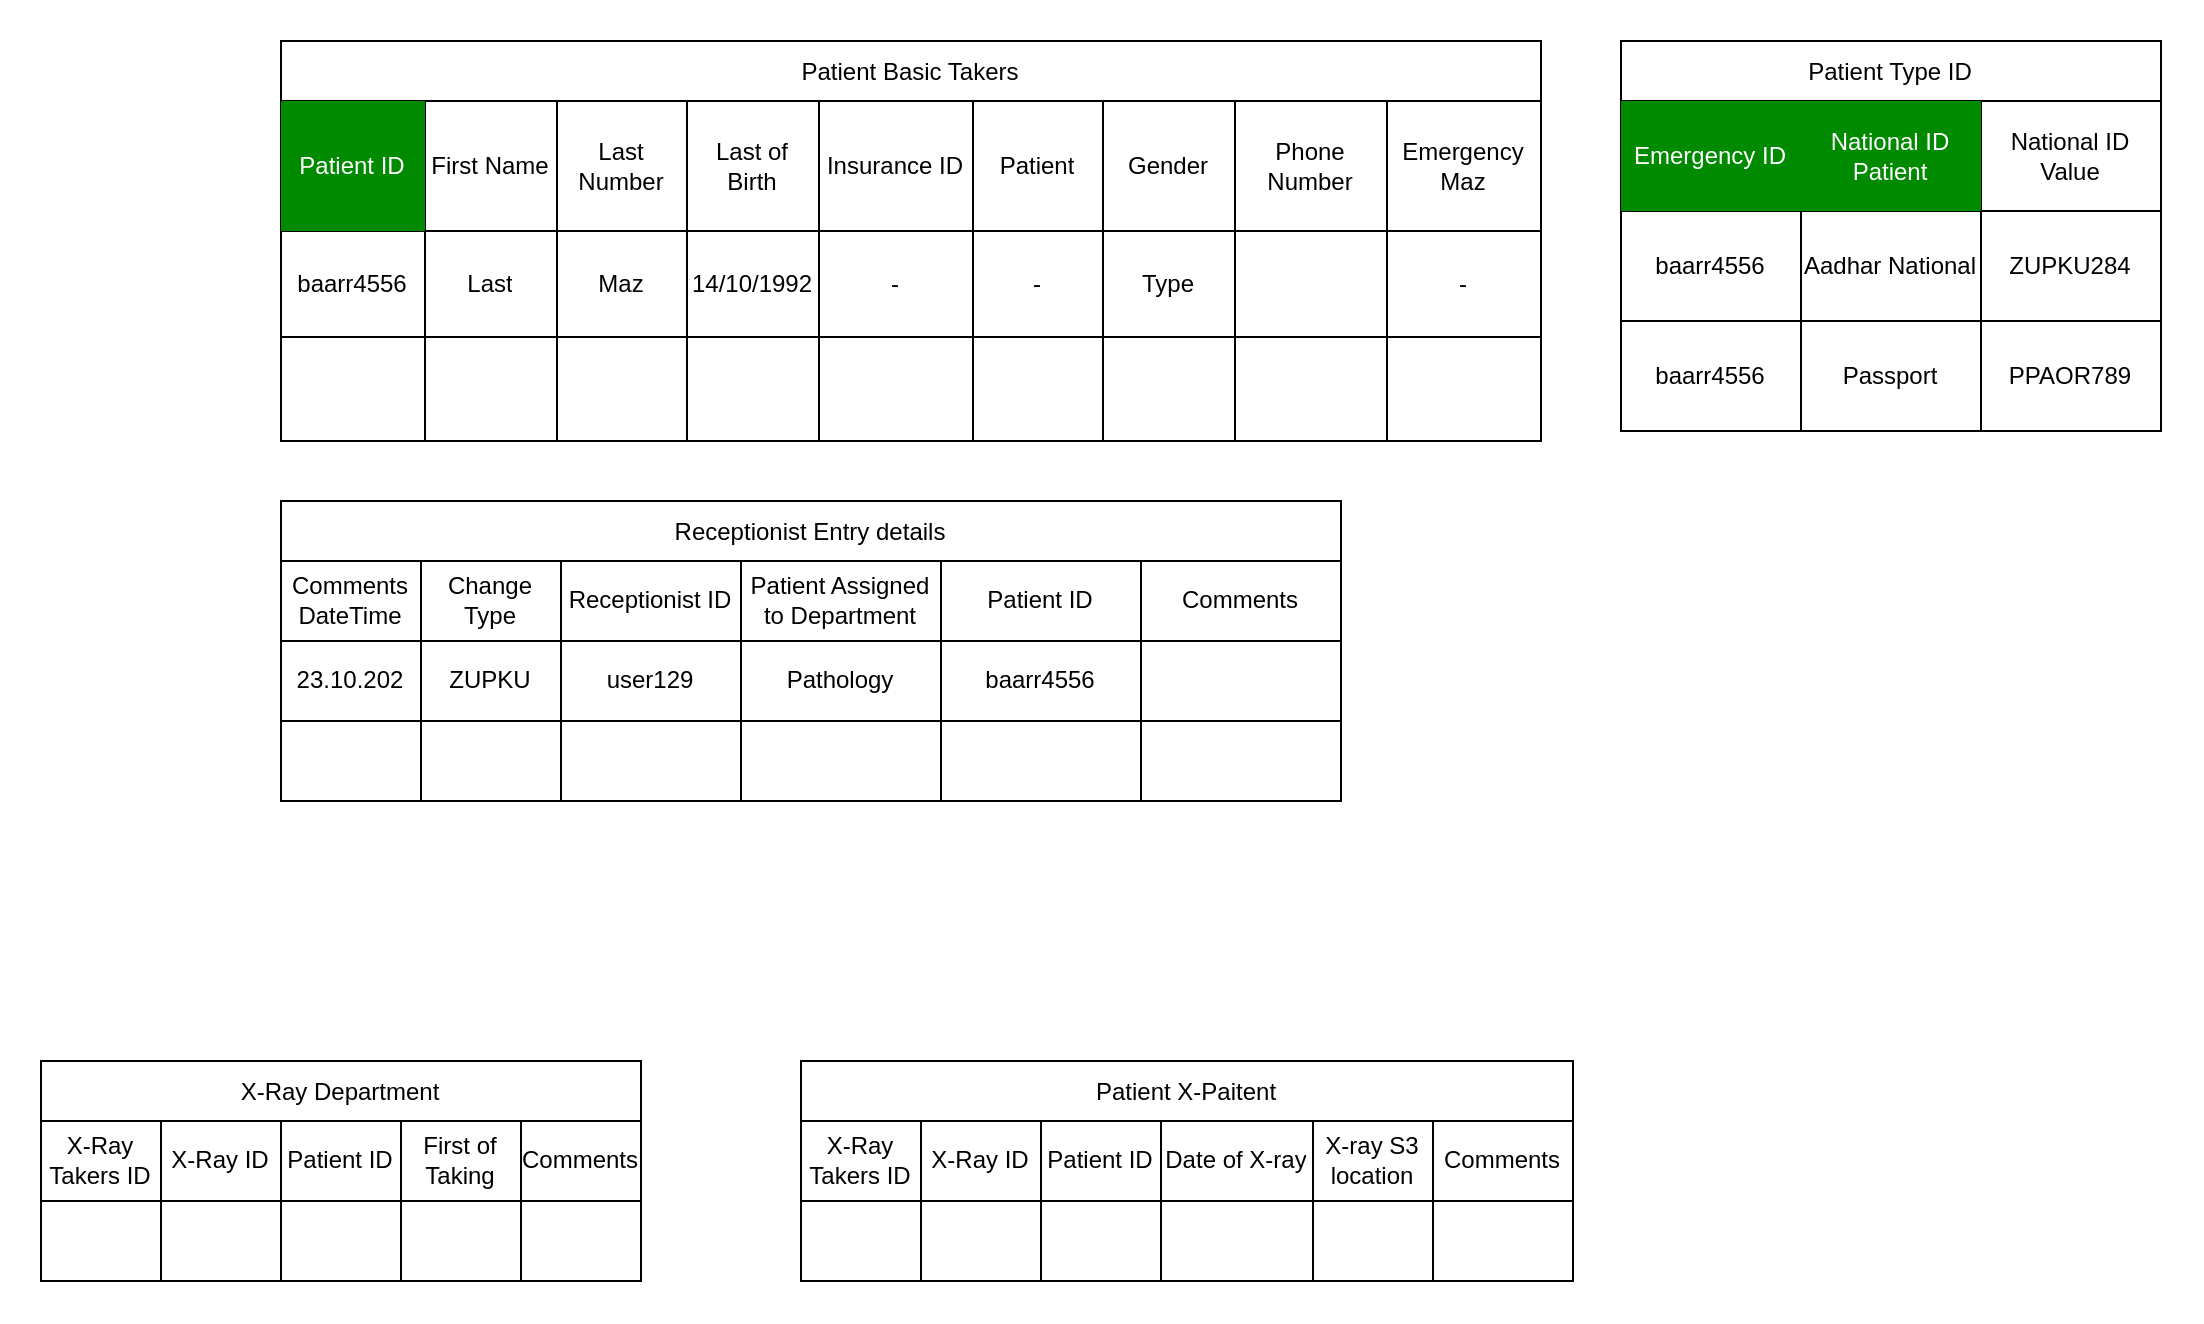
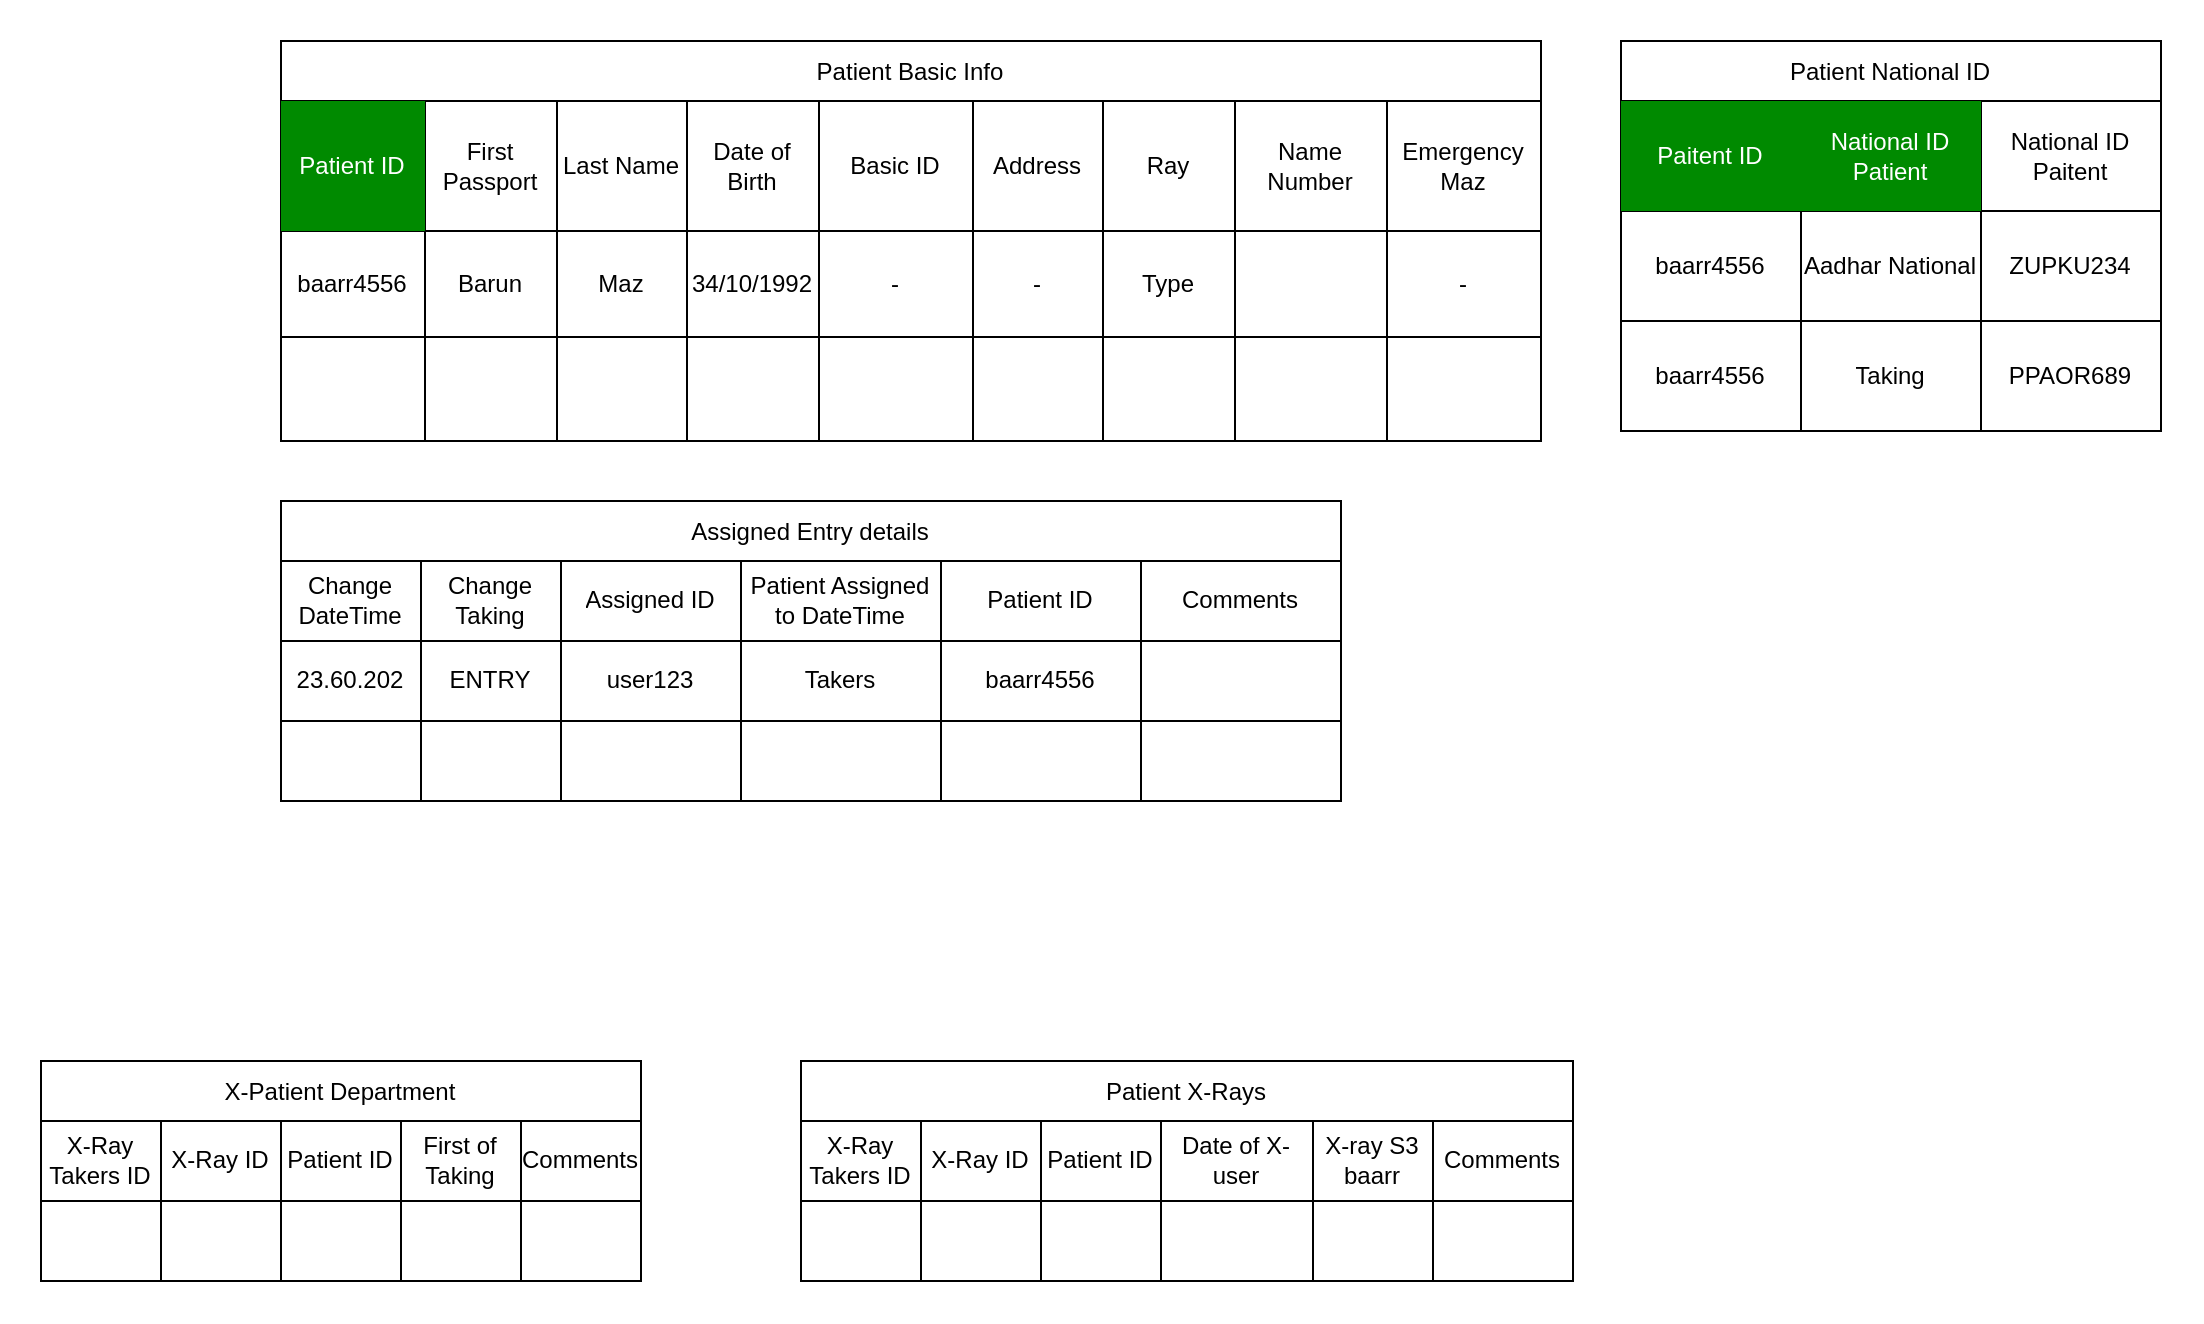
node "Patient Basic Takers": label "Patient Basic Takers" -> "Patient Basic Info"
node "Patient Type ID": label "Patient Type ID" -> "Patient National ID"
node "Emergency ID": label "Emergency ID" -> "Paitent ID"
node "National ID Value": label "National ID Value" -> "National ID Paitent"
node "First Name": label "First Name" -> "First Passport"
node "Last Number": label "Last Number" -> "Last Name"
node "Last of Birth": label "Last of Birth" -> "Date of Birth"
node "Insurance ID": label "Insurance ID" -> "Basic ID"
node "Patient": label "Patient" -> "Address"
node "Gender": label "Gender" -> "Ray"
node "Phone Number": label "Phone Number" -> "Name Number"
node "ZUPKU284": label "ZUPKU284" -> "ZUPKU234"
node "Last": label "Last" -> "Barun"
node "14/10/1992": label "14/10/1992" -> "34/10/1992"
node "Passport": label "Passport" -> "Taking"
node "PPAOR789": label "PPAOR789" -> "PPAOR689"
node "Receptionist Entry details": label "Receptionist Entry details" -> "Assigned Entry details"
node "Comments DateTime": label "Comments DateTime" -> "Change DateTime"
node "Change Type": label "Change Type" -> "Change Taking"
node "Receptionist ID": label "Receptionist ID" -> "Assigned ID"
node "Patient Assigned to Department": label "Patient Assigned to Department" -> "Patient Assigned to DateTime"
node "23.10.202": label "23.10.202" -> "23.60.202"
node "ZUPKU": label "ZUPKU" -> "ENTRY"
node "user129": label "user129" -> "user123"
node "Pathology": label "Pathology" -> "Takers"
node "X-Ray Department": label "X-Ray Department" -> "X-Patient Department"
node "Patient X-Paitent": label "Patient X-Paitent" -> "Patient X-Rays"
node "Date of X-ray": label "Date of X-ray" -> "Date of X-user"
node "X-ray S3 location": label "X-ray S3 location" -> "X-ray S3 baarr"
